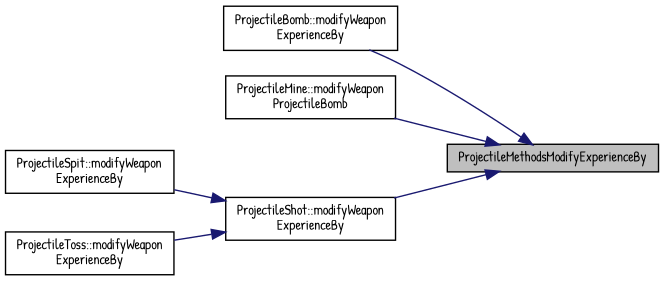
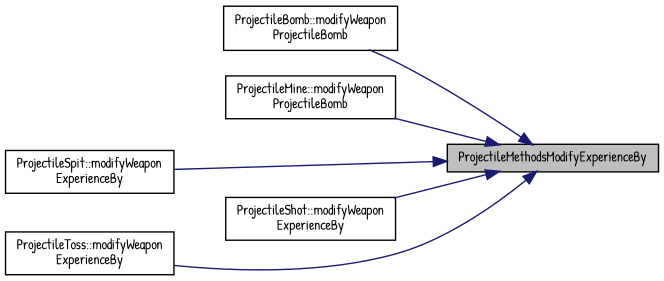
node "ProjectileBomb::modifyWeapon ExperienceBy": label "ProjectileBomb::modifyWeapon ExperienceBy" -> "ProjectileBomb::modifyWeapon ProjectileBomb"
edge "ProjectileSpit::modifyWeapon ExperienceBy" -> "ProjectileShot::modifyWeapon ExperienceBy": now "ProjectileSpit::modifyWeapon ExperienceBy" -> "ProjectileMethodsModifyExperienceBy"
edge "ProjectileToss::modifyWeapon ExperienceBy" -> "ProjectileShot::modifyWeapon ExperienceBy": now "ProjectileToss::modifyWeapon ExperienceBy" -> "ProjectileMethodsModifyExperienceBy"
